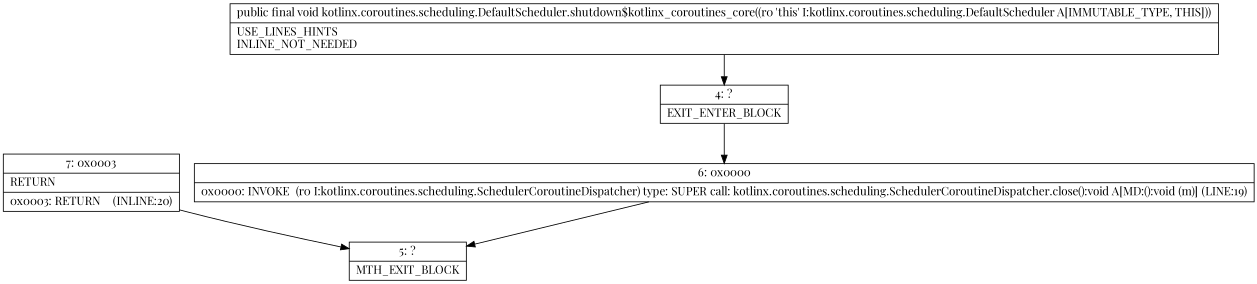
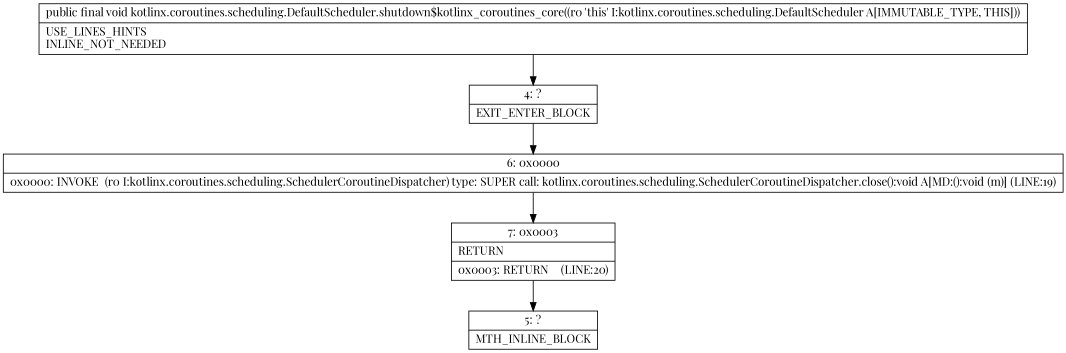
node "7: 0x0003": text "0x0003: RETURN    (INLINE:20)" -> "0x0003: RETURN    (LINE:20)"
edge "6: 0x0000" -> "5: ?": now "6: 0x0000" -> "7: 0x0003"
node "5: ?": text "MTH_EXIT_BLOCK" -> "MTH_INLINE_BLOCK"
